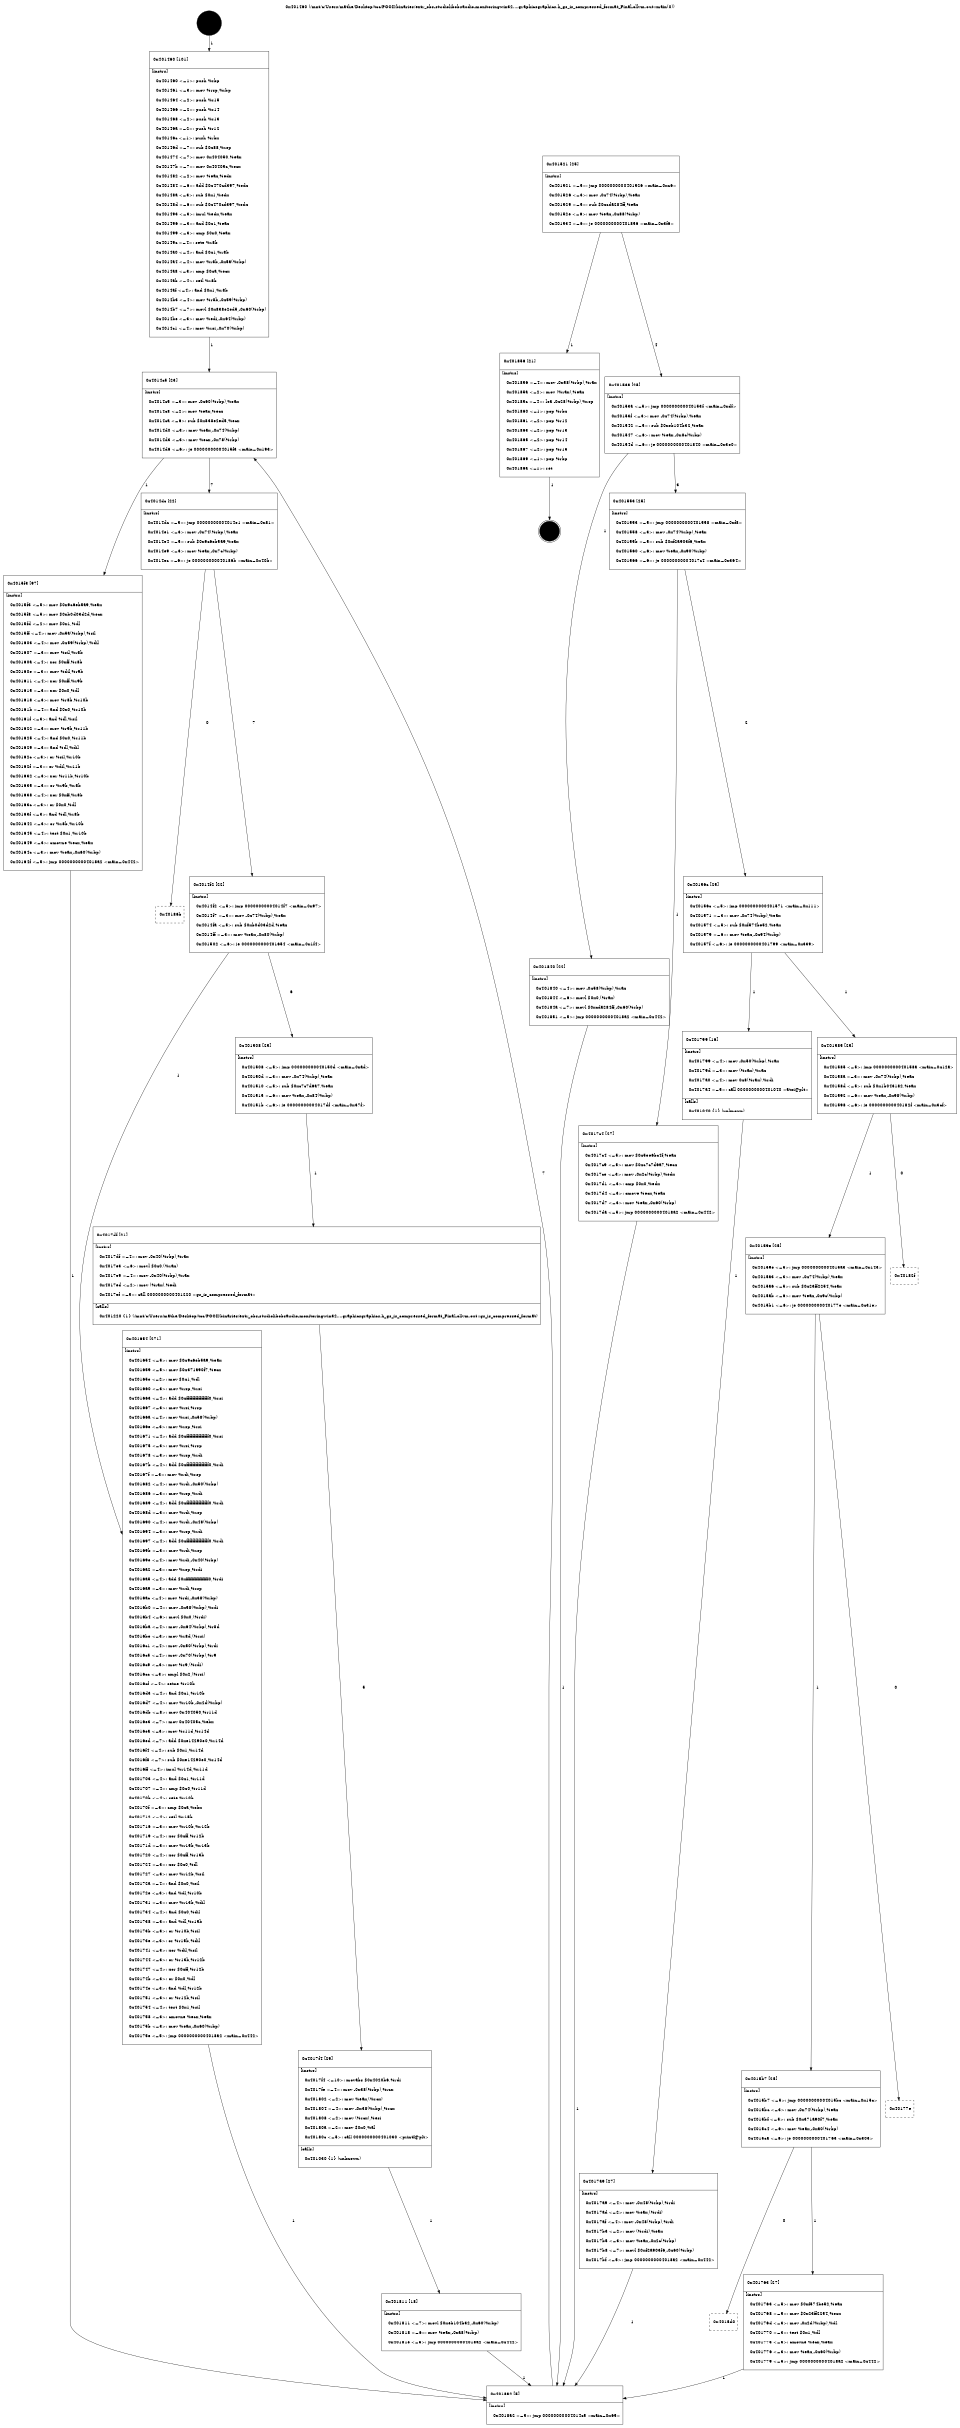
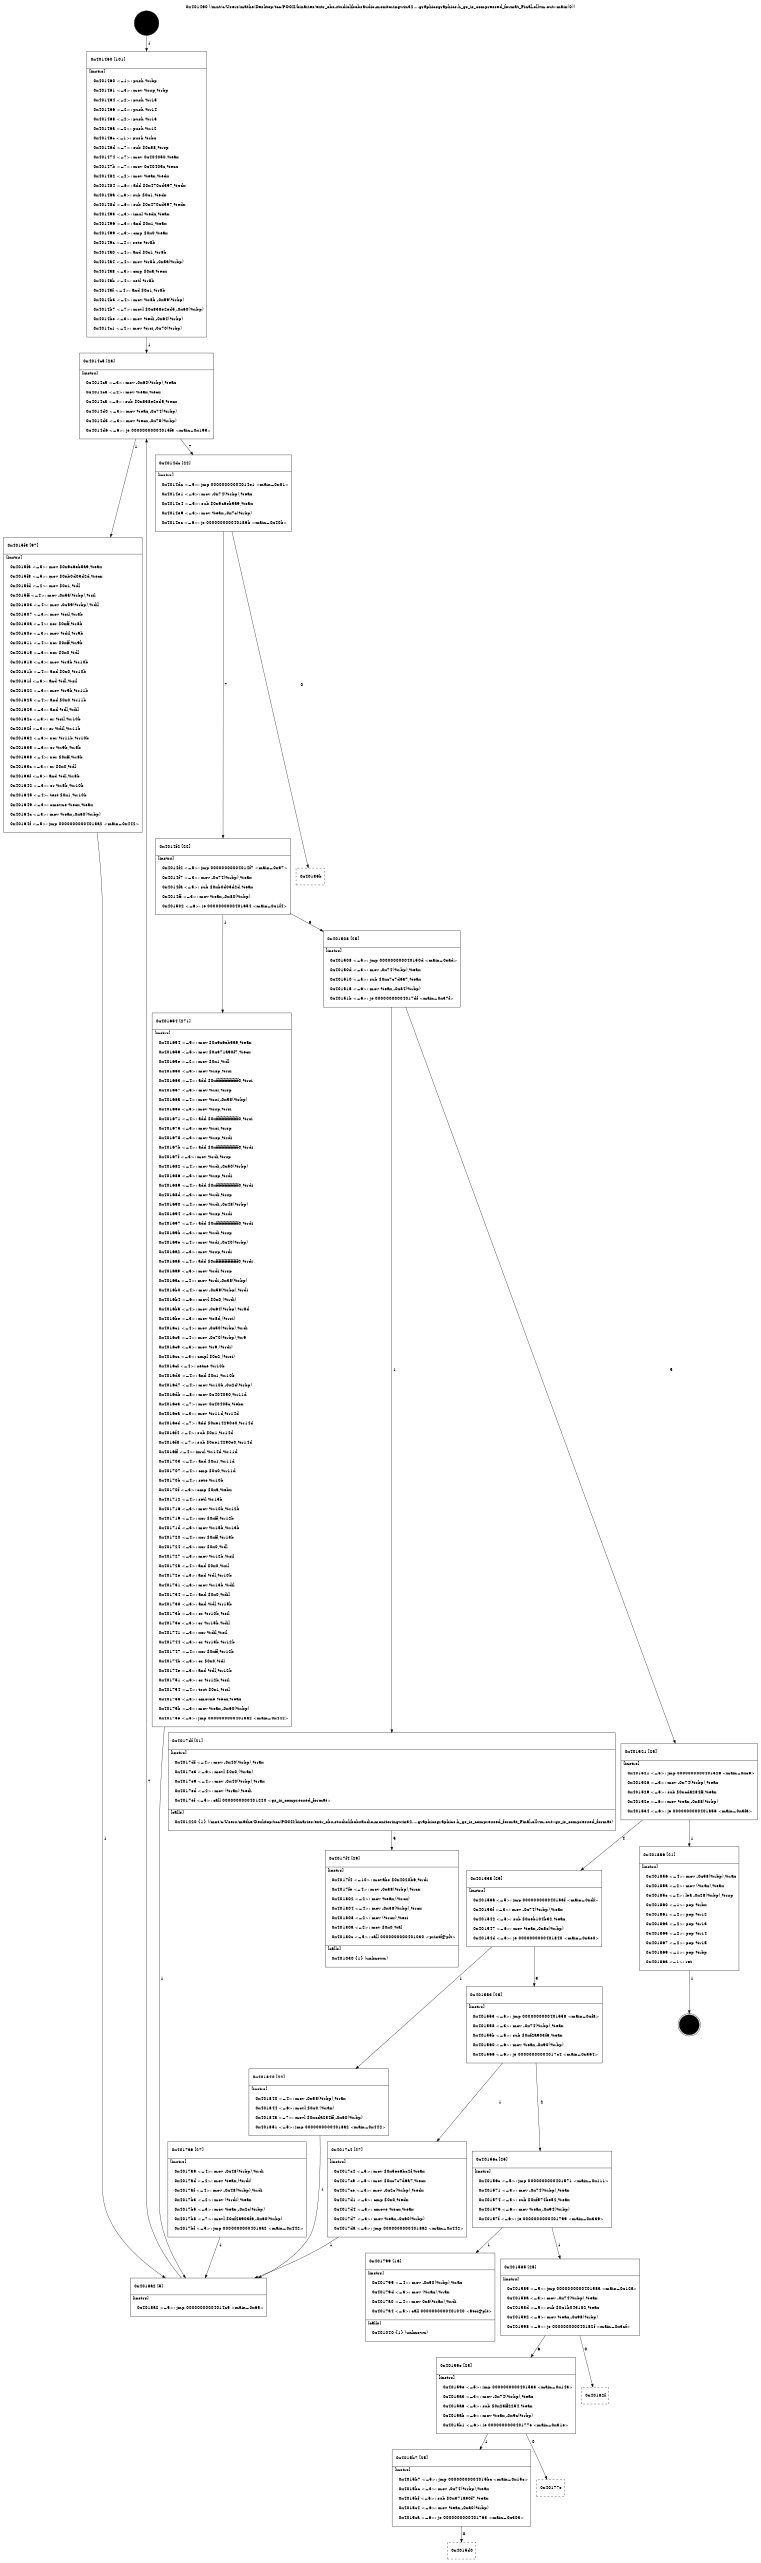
edge "0x401585 [25]" -> "0x40159e [25]": label " 1" -> " 6"
edge "0x401508 [25]" -> "0x401521 [25]": added, label "5"
edge "0x401799 [16]" -> "0x4017a9 [27]": removed, label "1"
node "0x401811 [18]": removed
node "0x401763 [27]": removed
